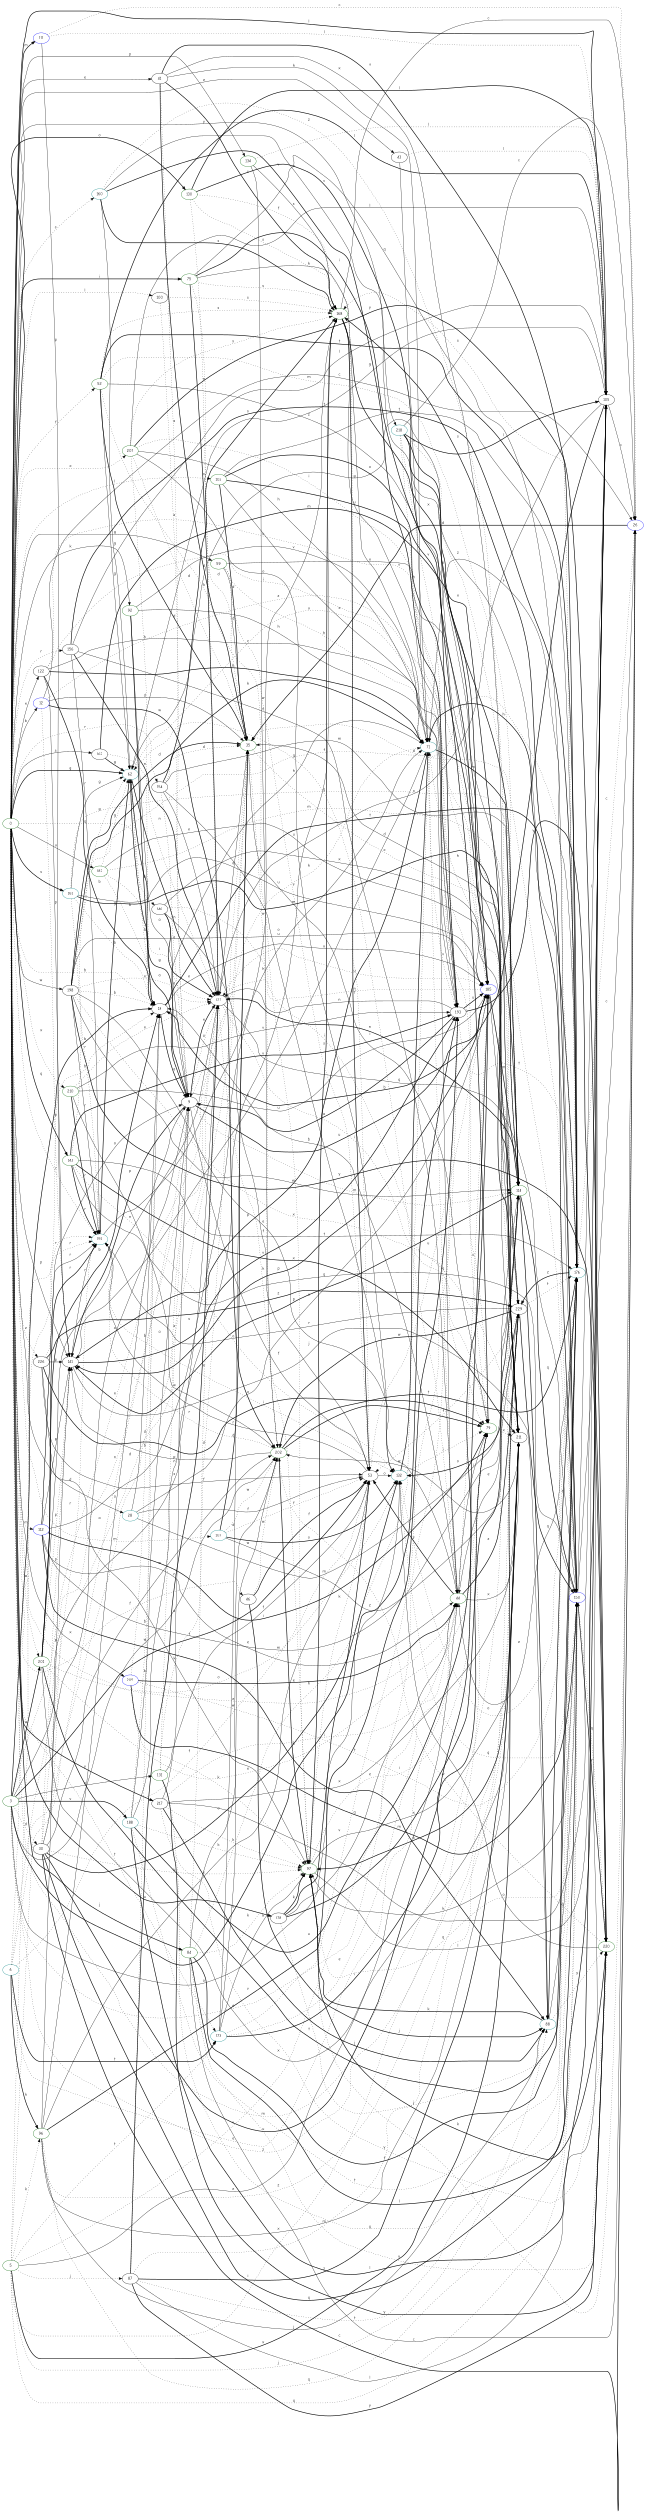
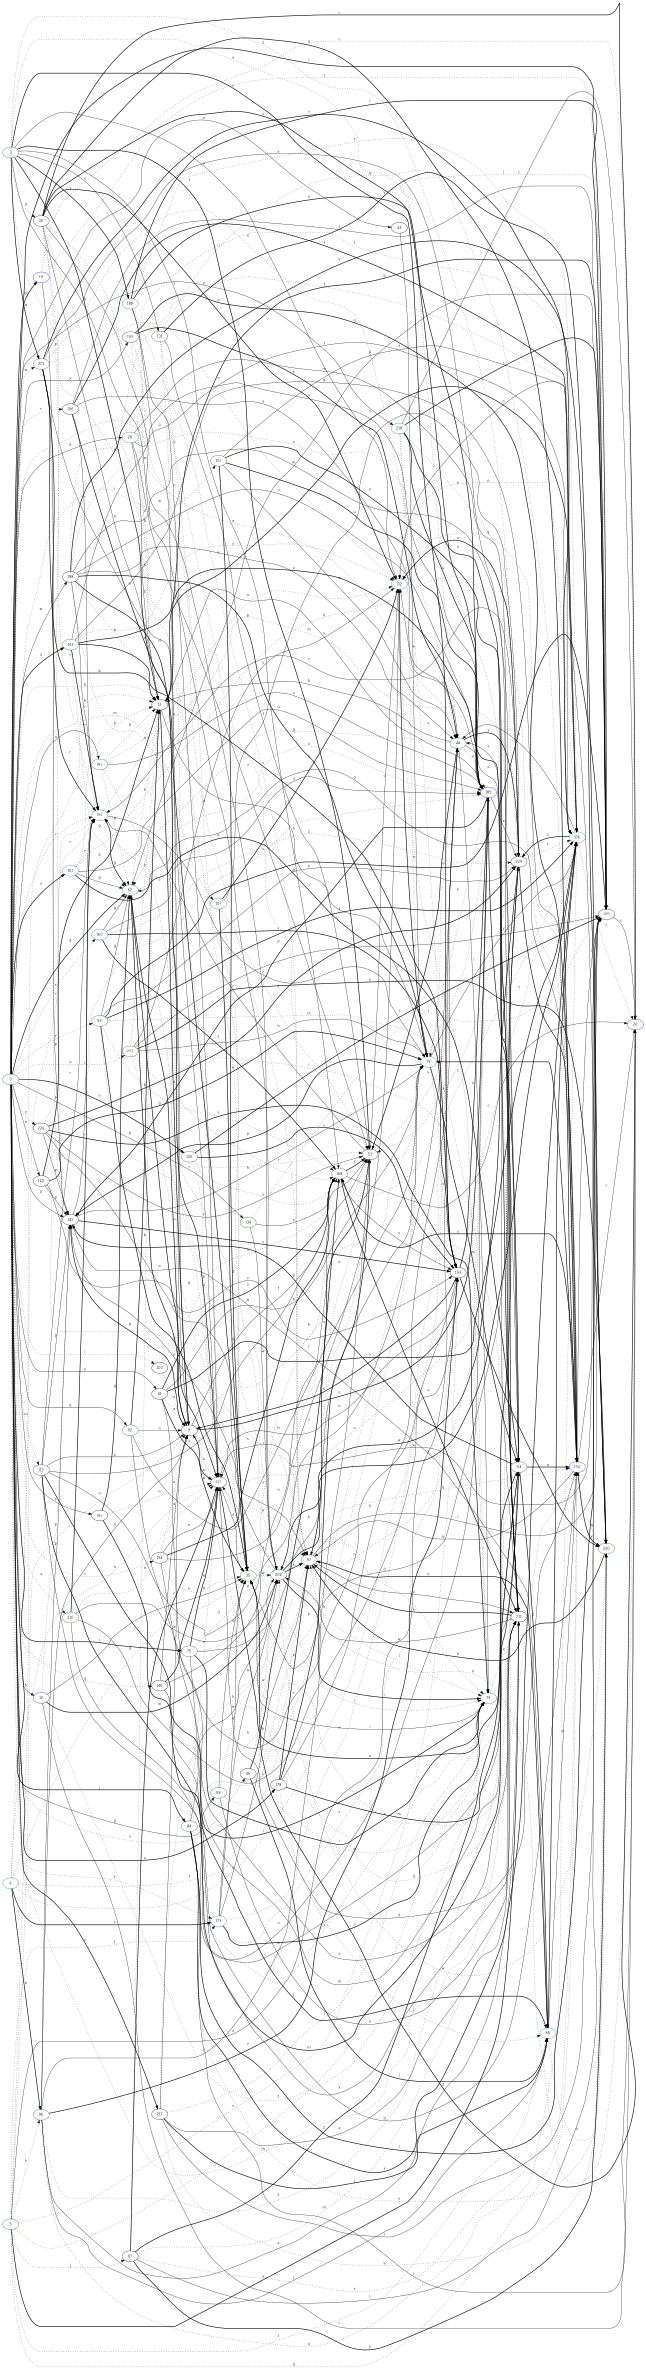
edge "185" -> "132": added, label "o"
